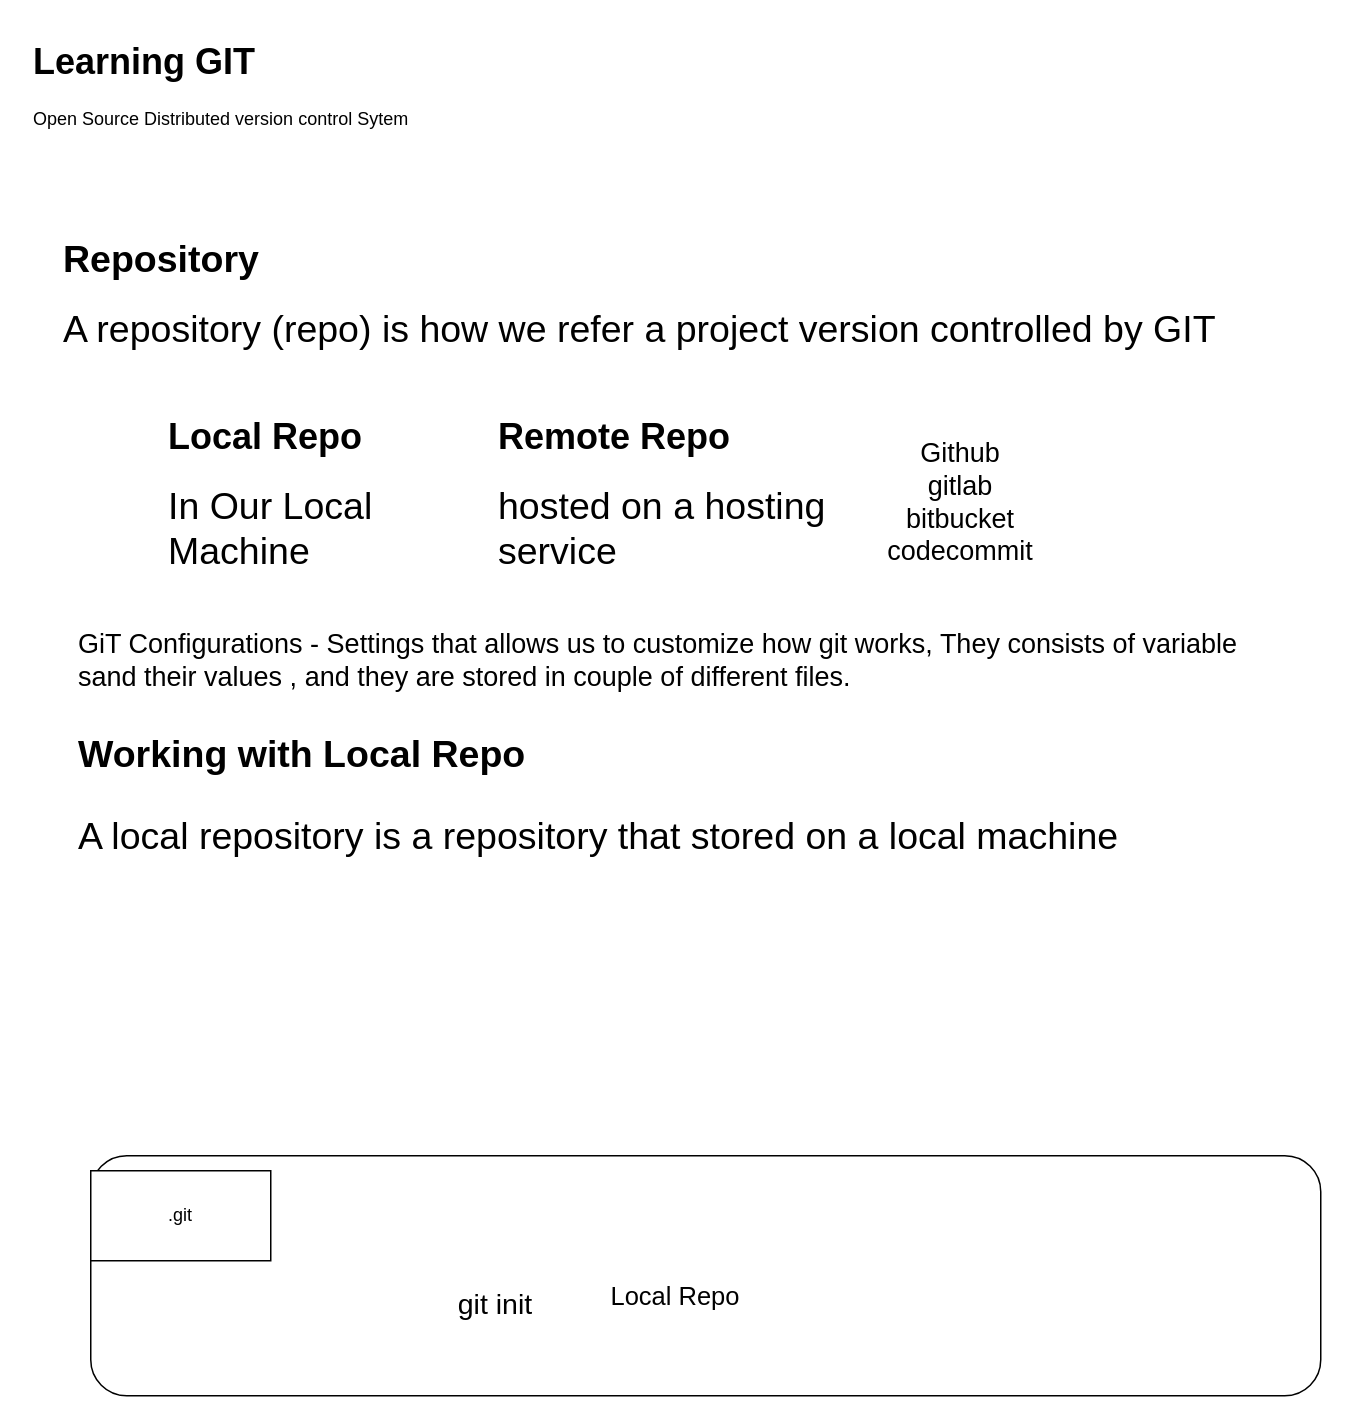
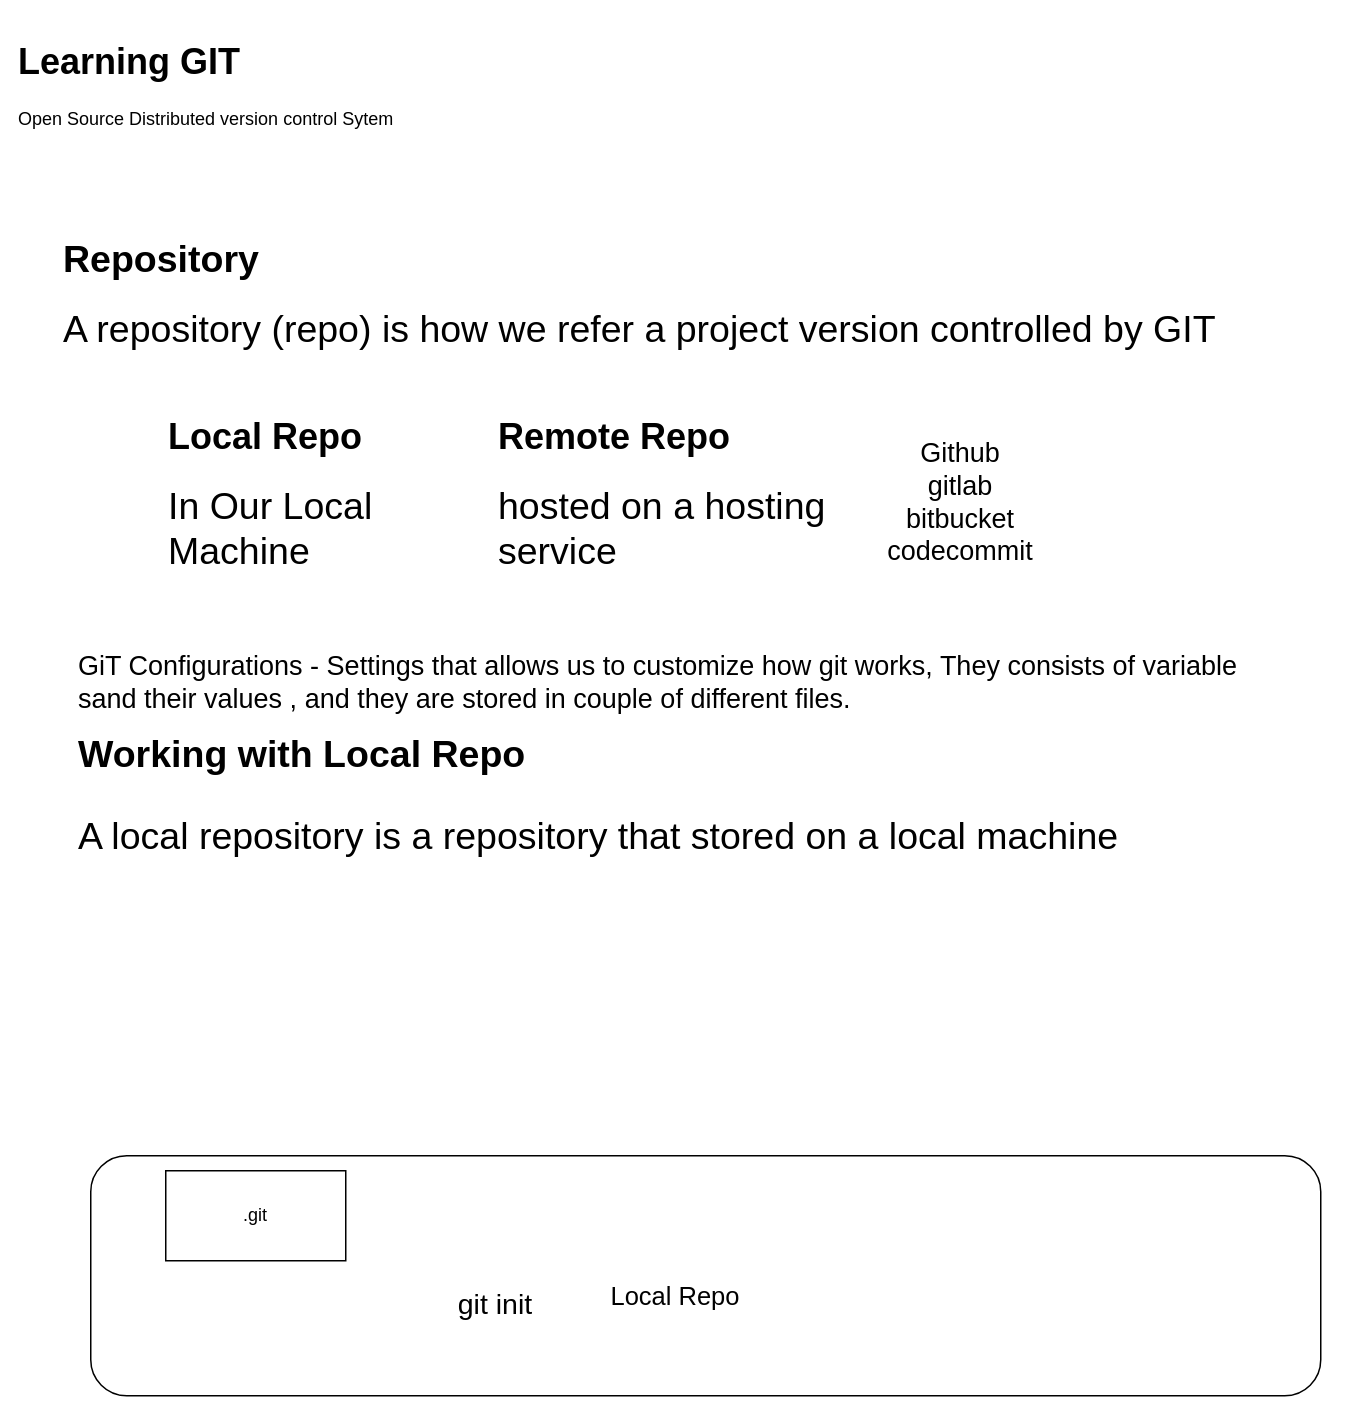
node "Learning GIT Open Source Distributed version control Sytem": moved (578, 121) -> (563, 121)
node "GiT Configurations - Settings that allows us to customize how git works, They consists of variable sand their values , and they are stored in couple of different files.": moved (676, 661) -> (676, 683)
node ".git": moved (181, 1216) -> (256, 1216)
